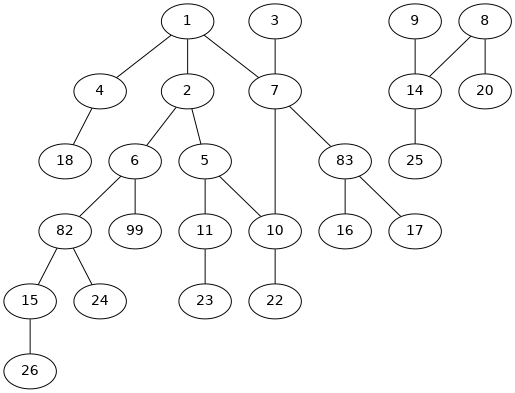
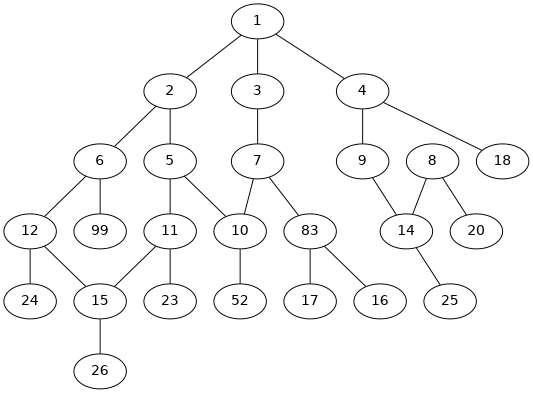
edge "1" -- "7": now "1" -- "3"
edge "4" -- "9": added
node "82": label "82" -> "12"
edge "11" -- "15": added
node "22": label "22" -> "52"
